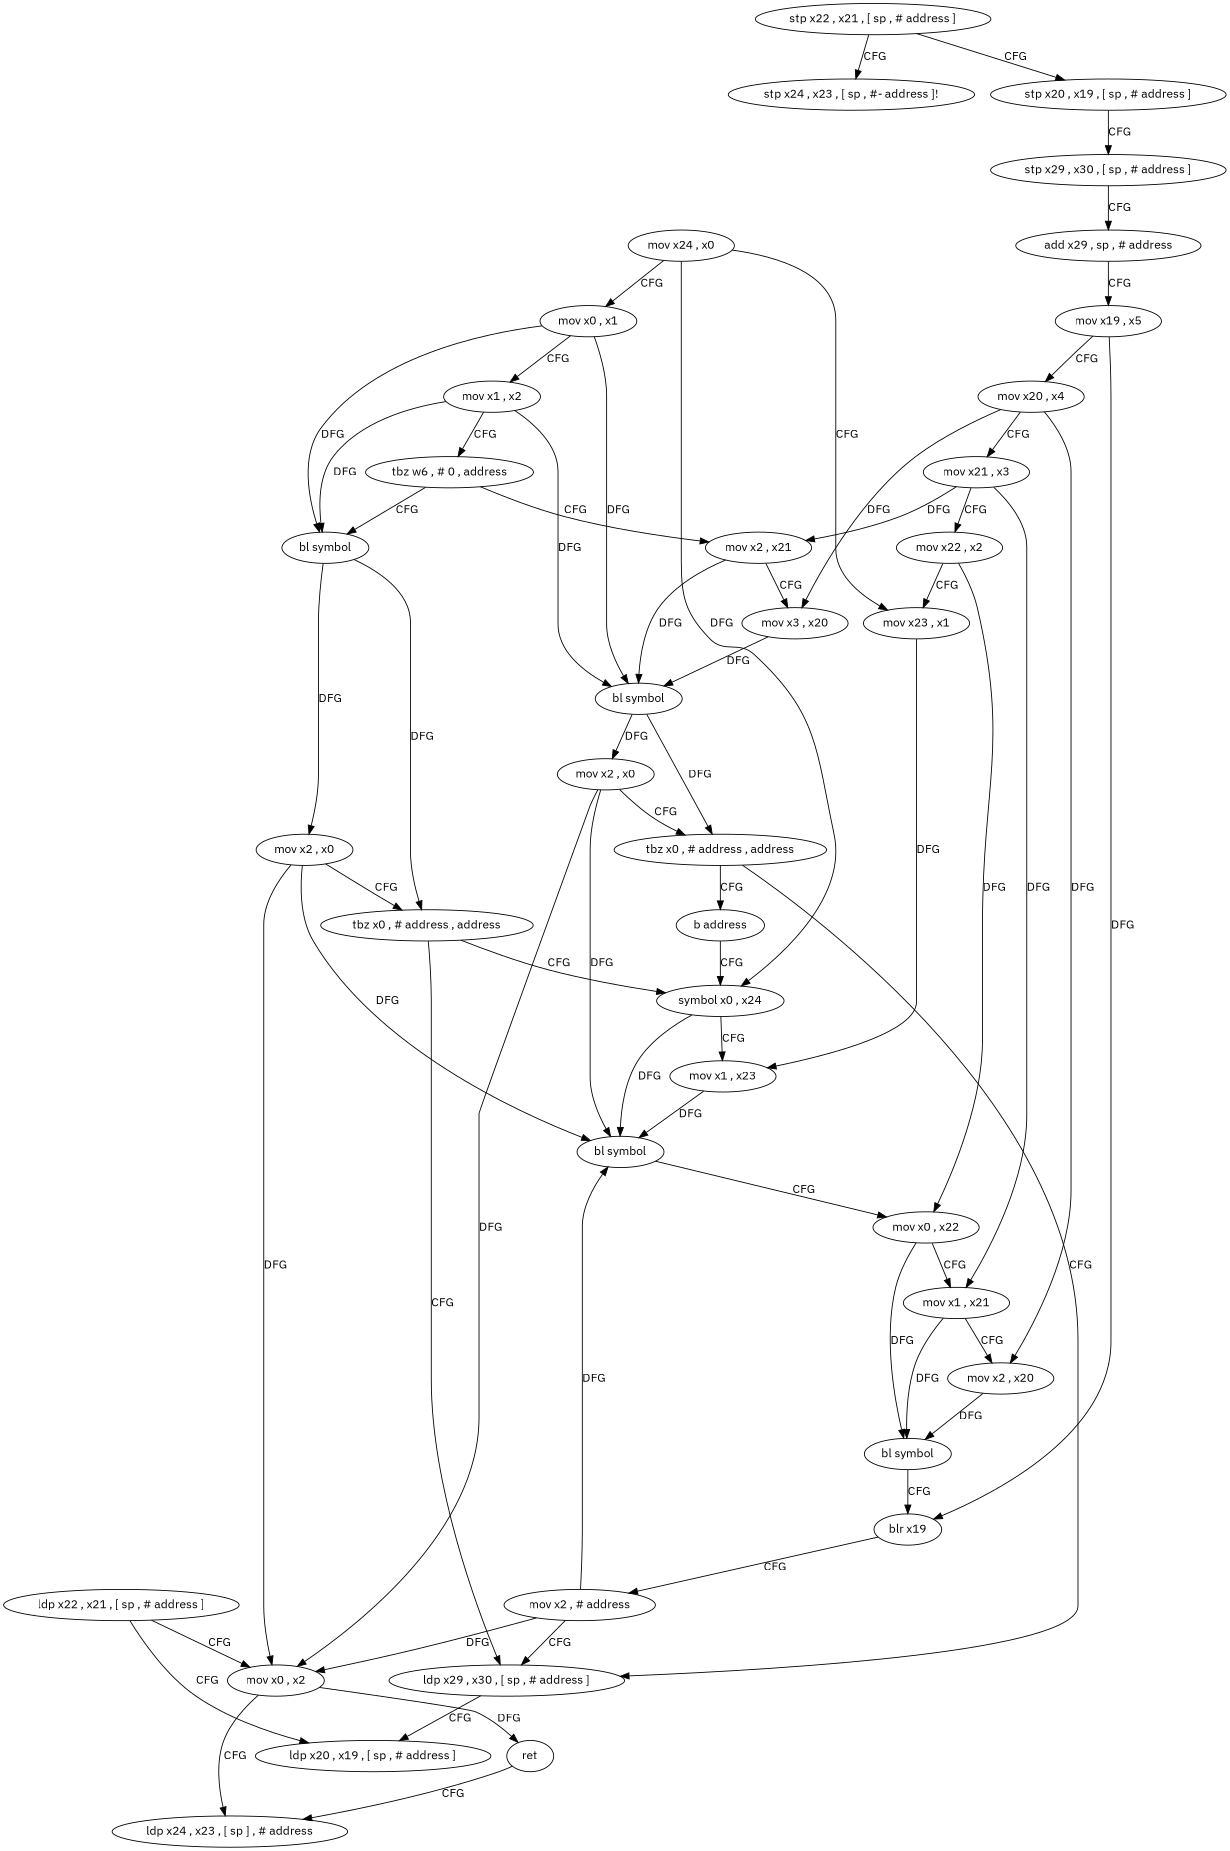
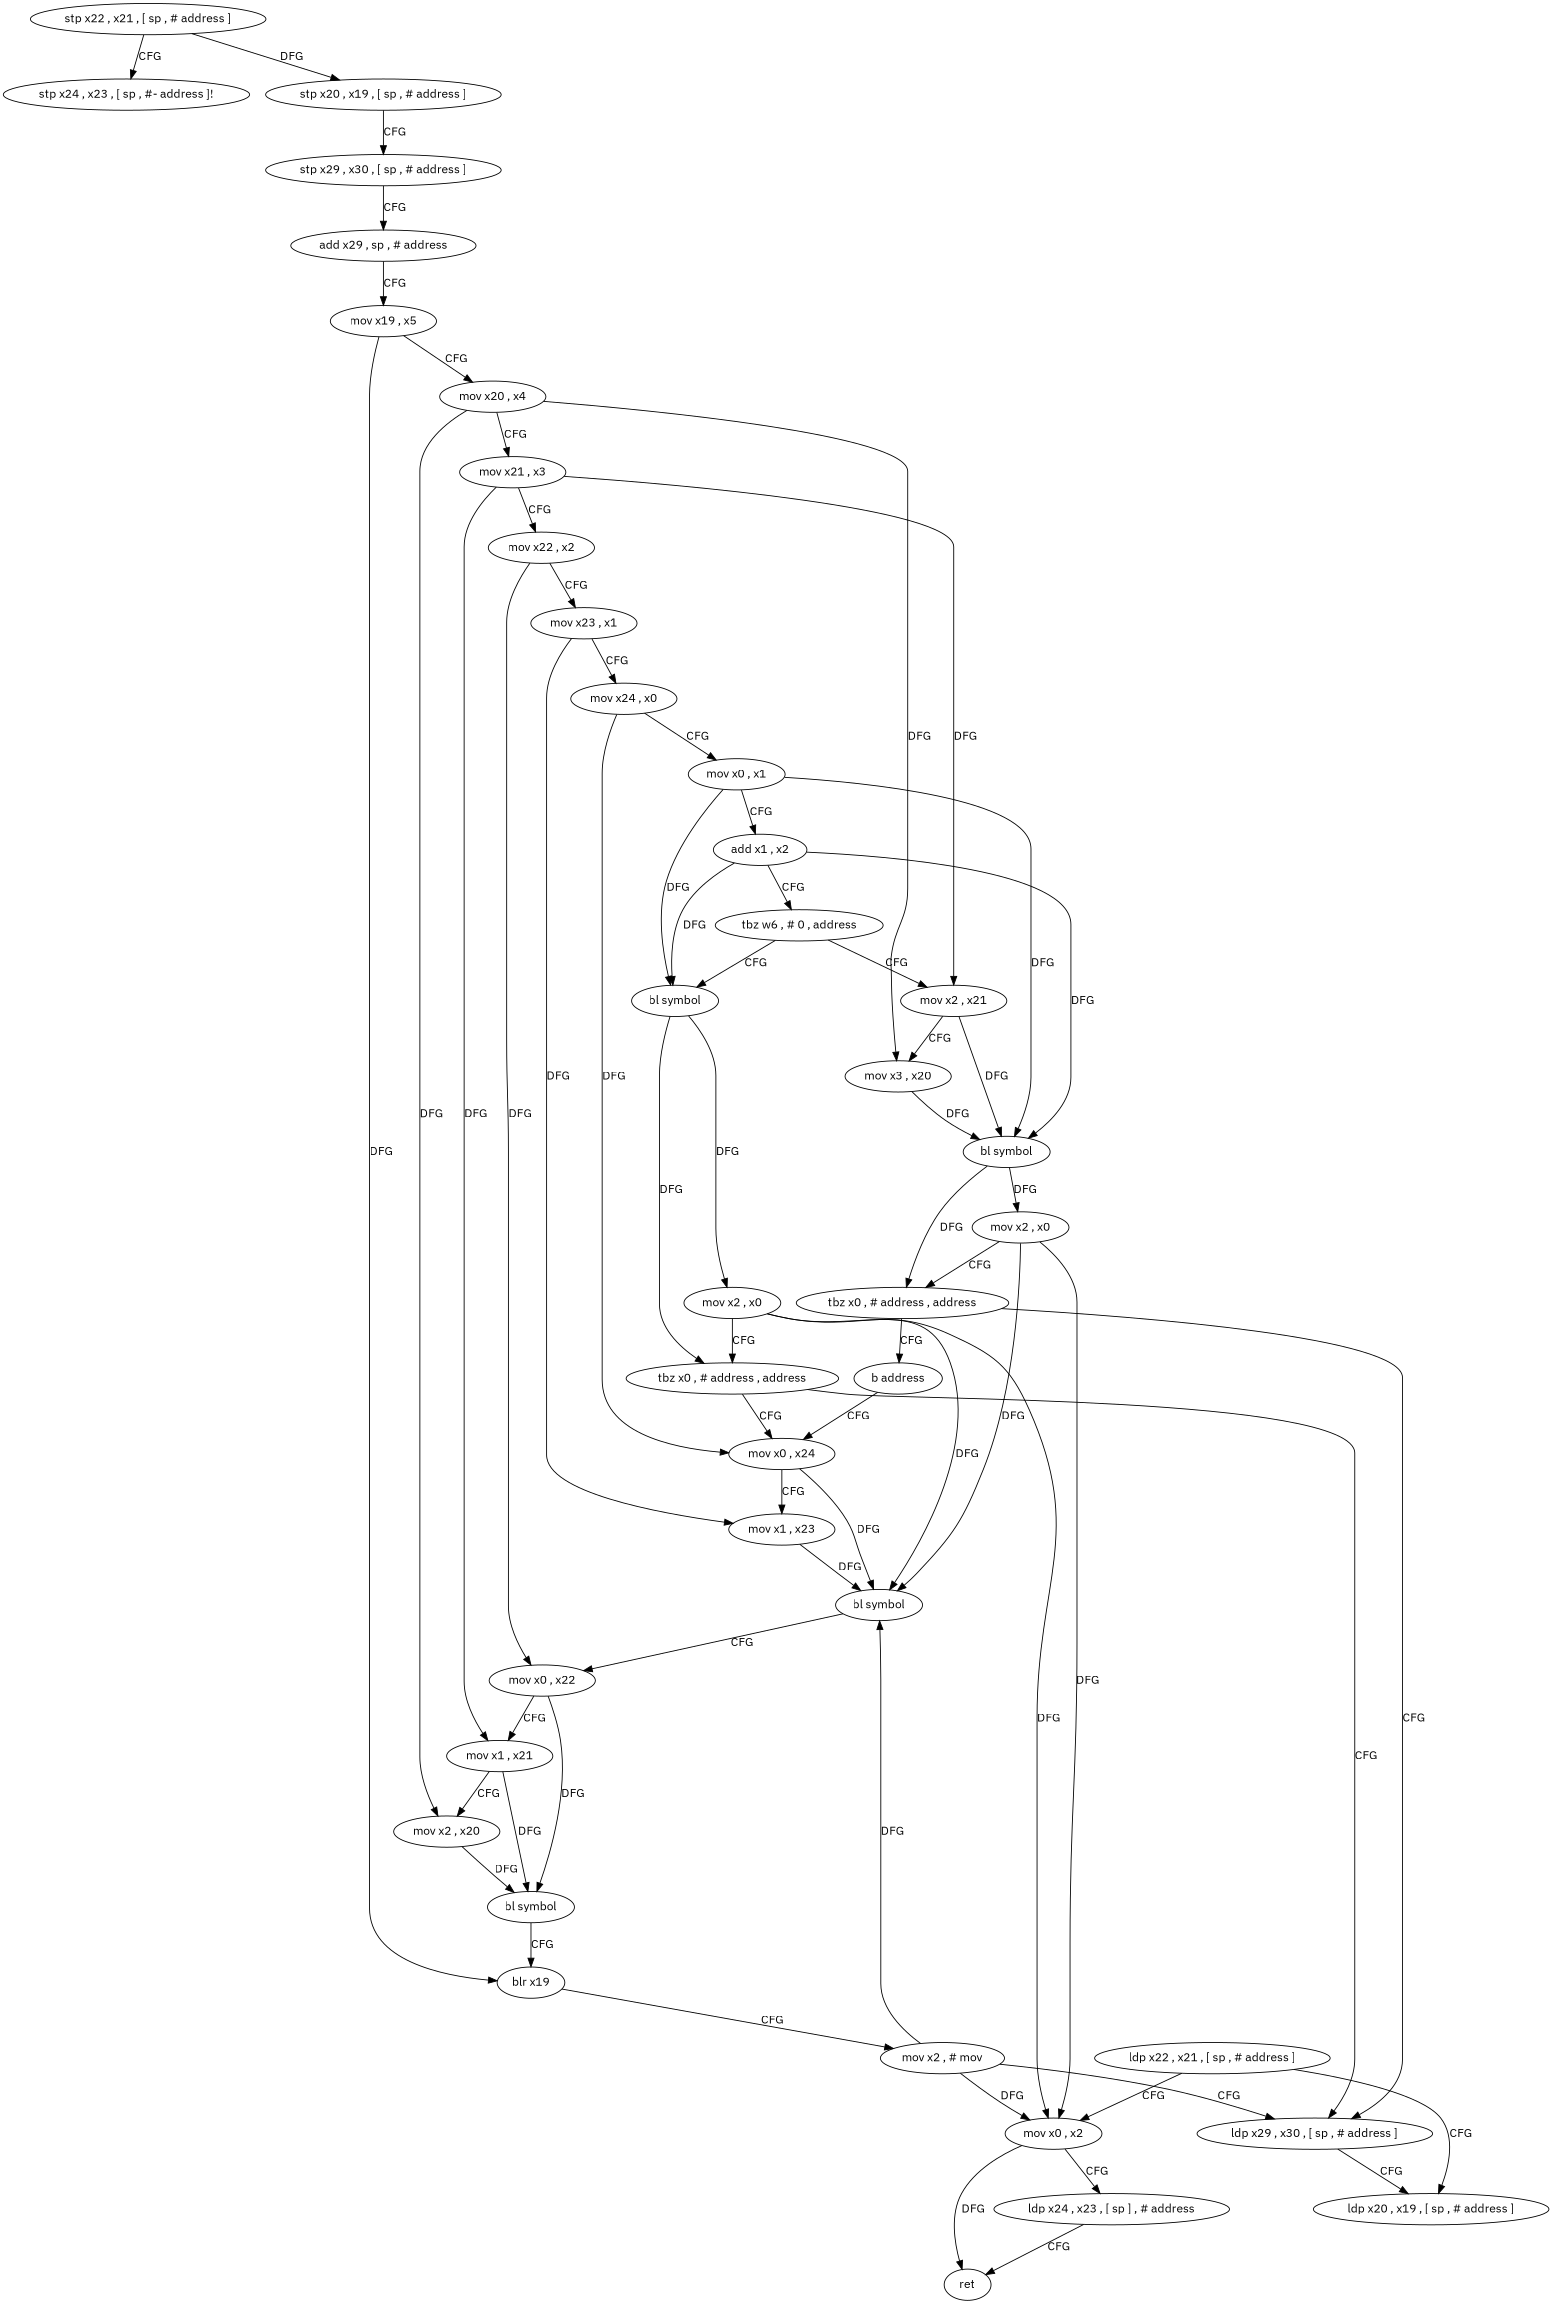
edge "stp x22 , x21 , [ sp , # address ]" -> "stp x20 , x19 , [ sp , # address ]": label "CFG" -> "DFG"
node "mov x1 , x2": label "mov x1 , x2" -> "add x1 , x2"
edge "mov x24 , x0" -> "mov x23 , x1": reversed
node "symbol x0 , x24": label "symbol x0 , x24" -> "mov x0 , x24"
node "mov x2 , # address": label "mov x2 , # address" -> "mov x2 , # mov"
edge "ret" -> "ldp x24 , x23 , [ sp ] , # address": reversed
